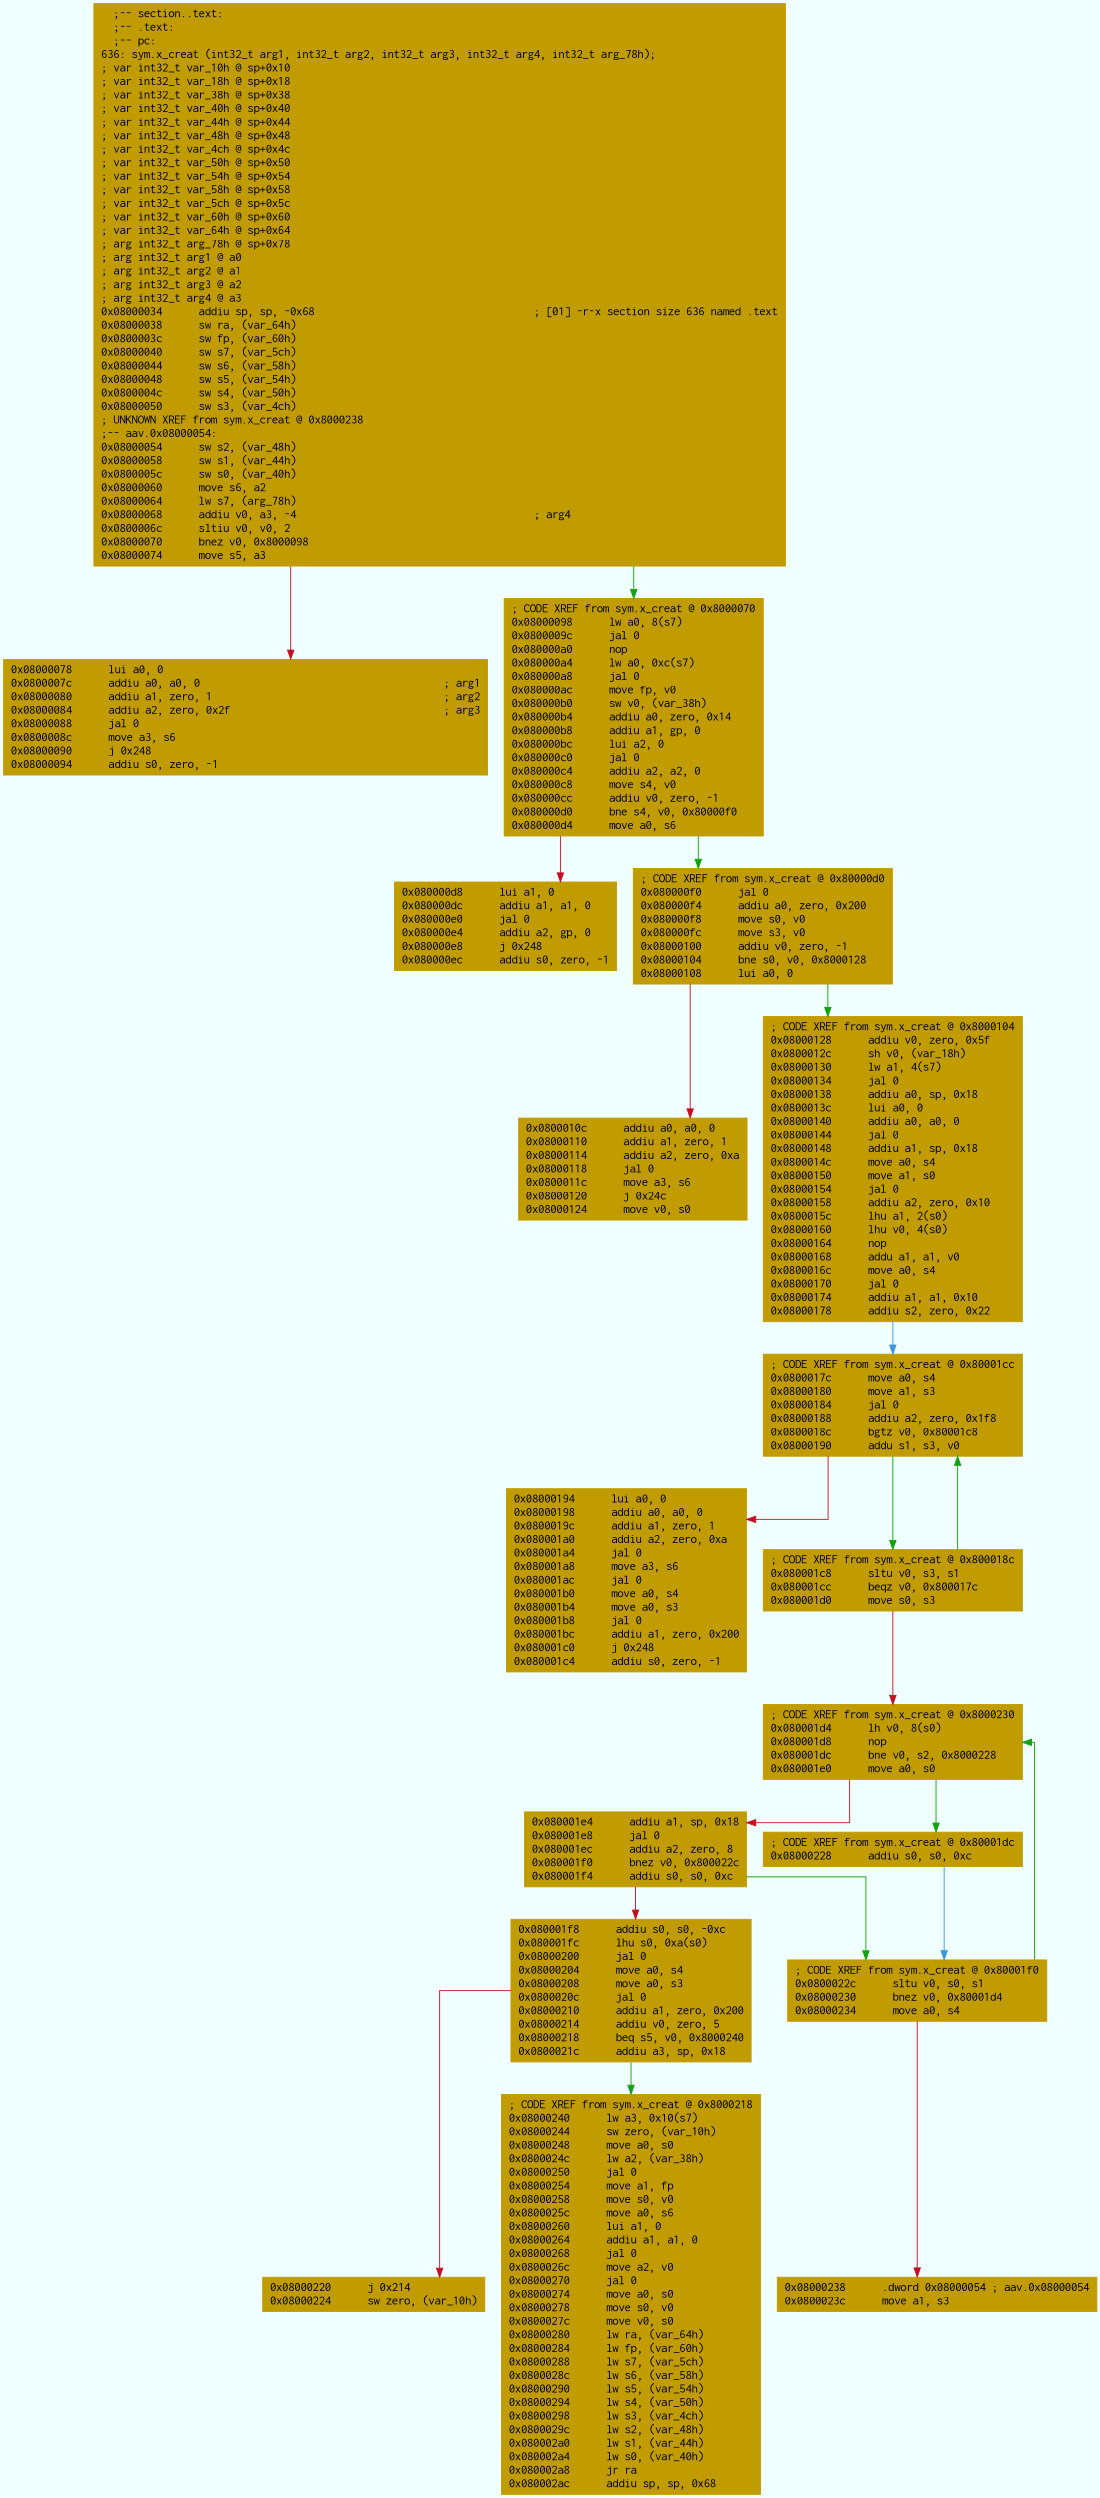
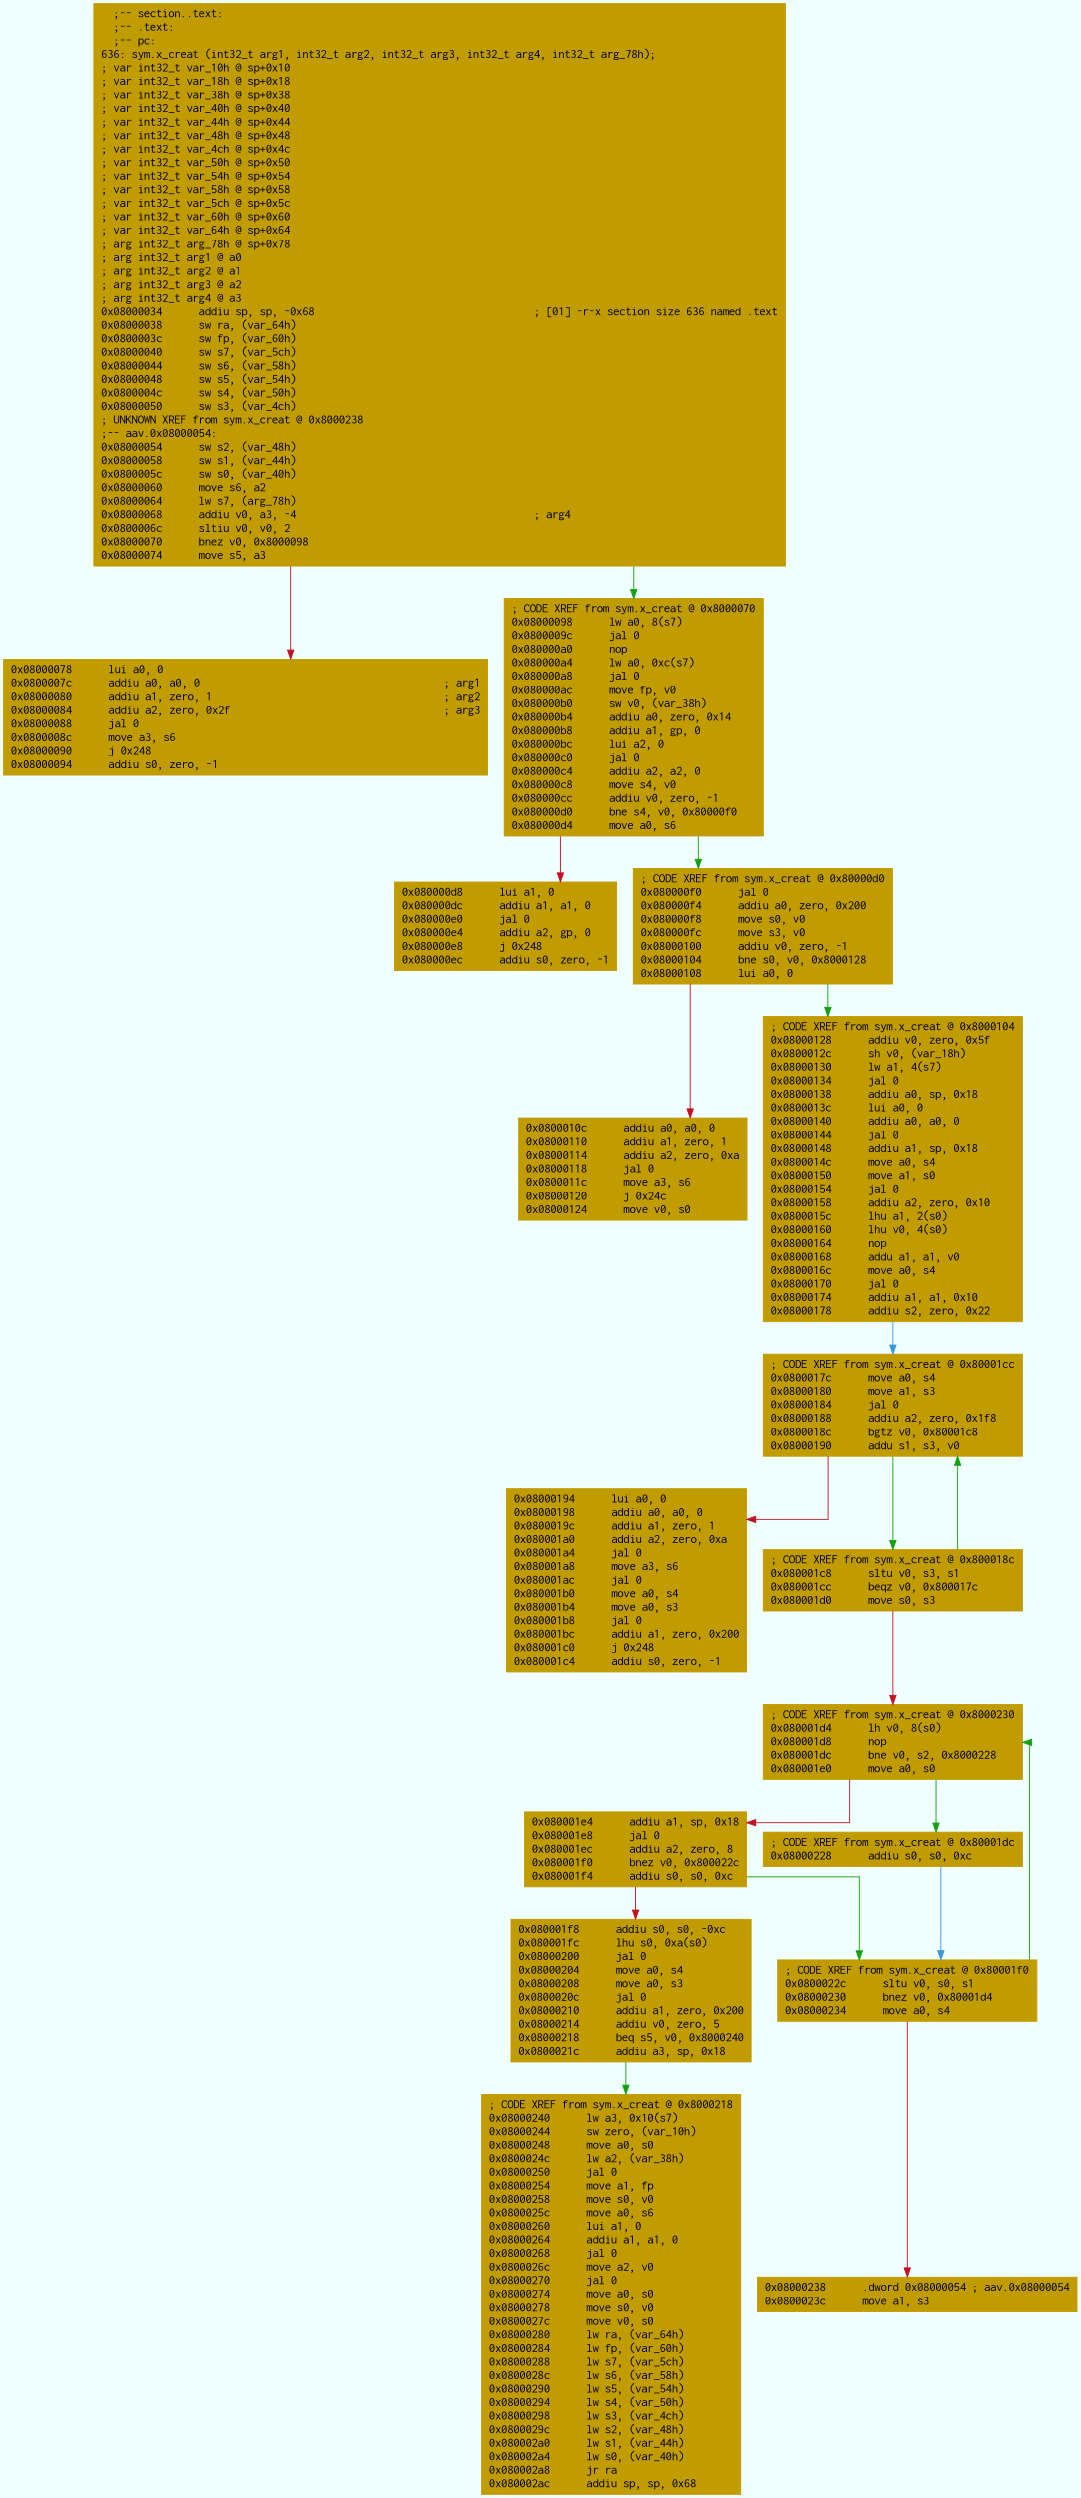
node "0x08000220      j 0x214 0x08000224      sw zero, (var_10h)": removed
